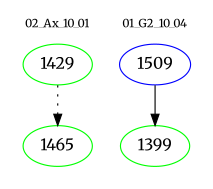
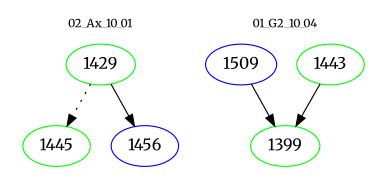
node "1443": added
node "1465": label "1465" -> "1445"
node "1456": added
